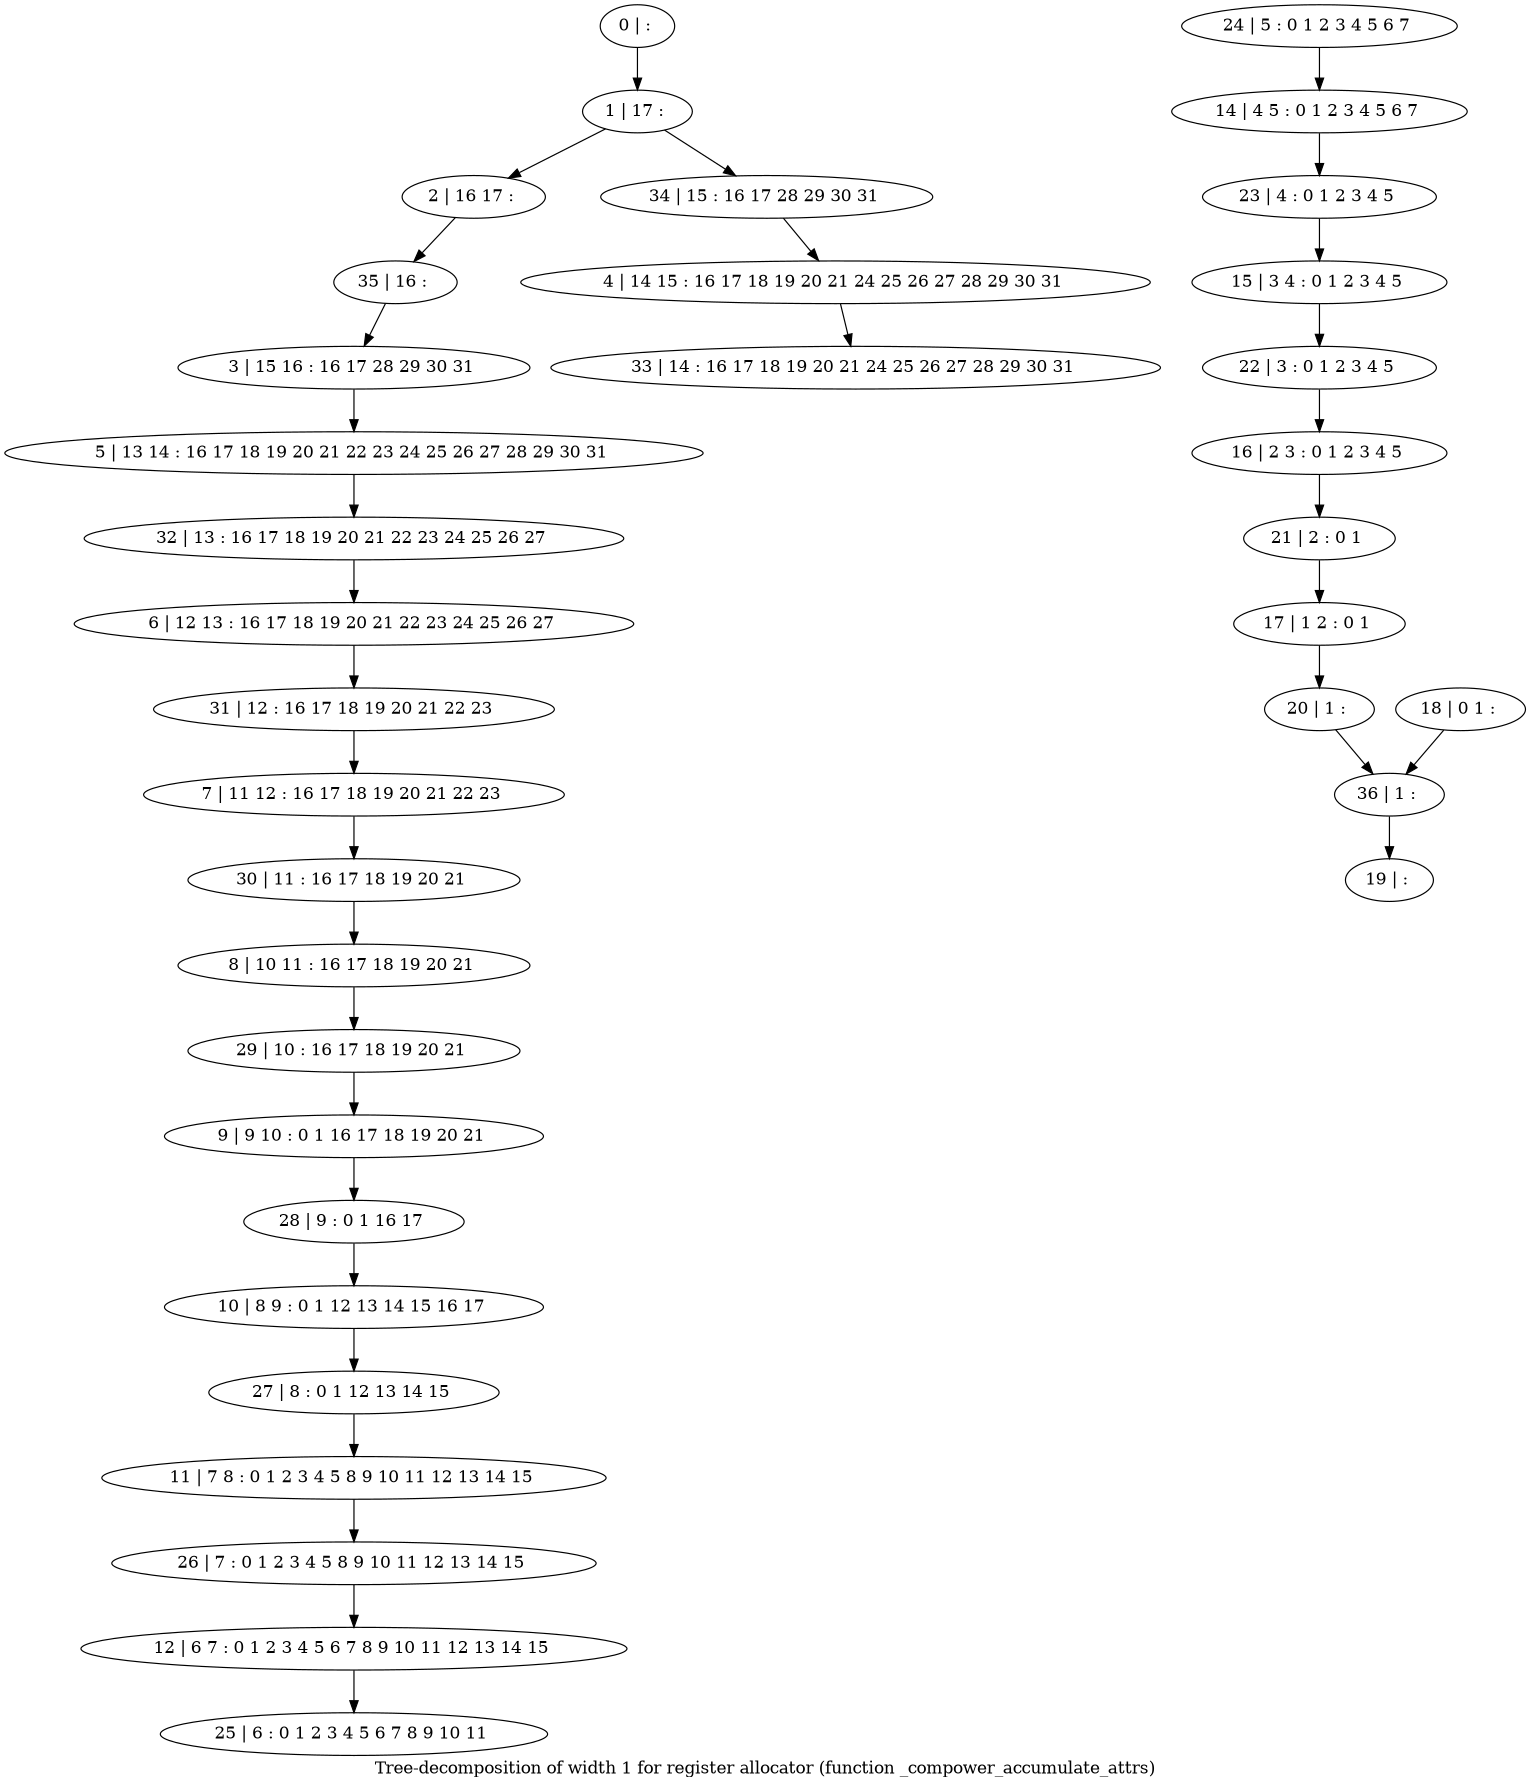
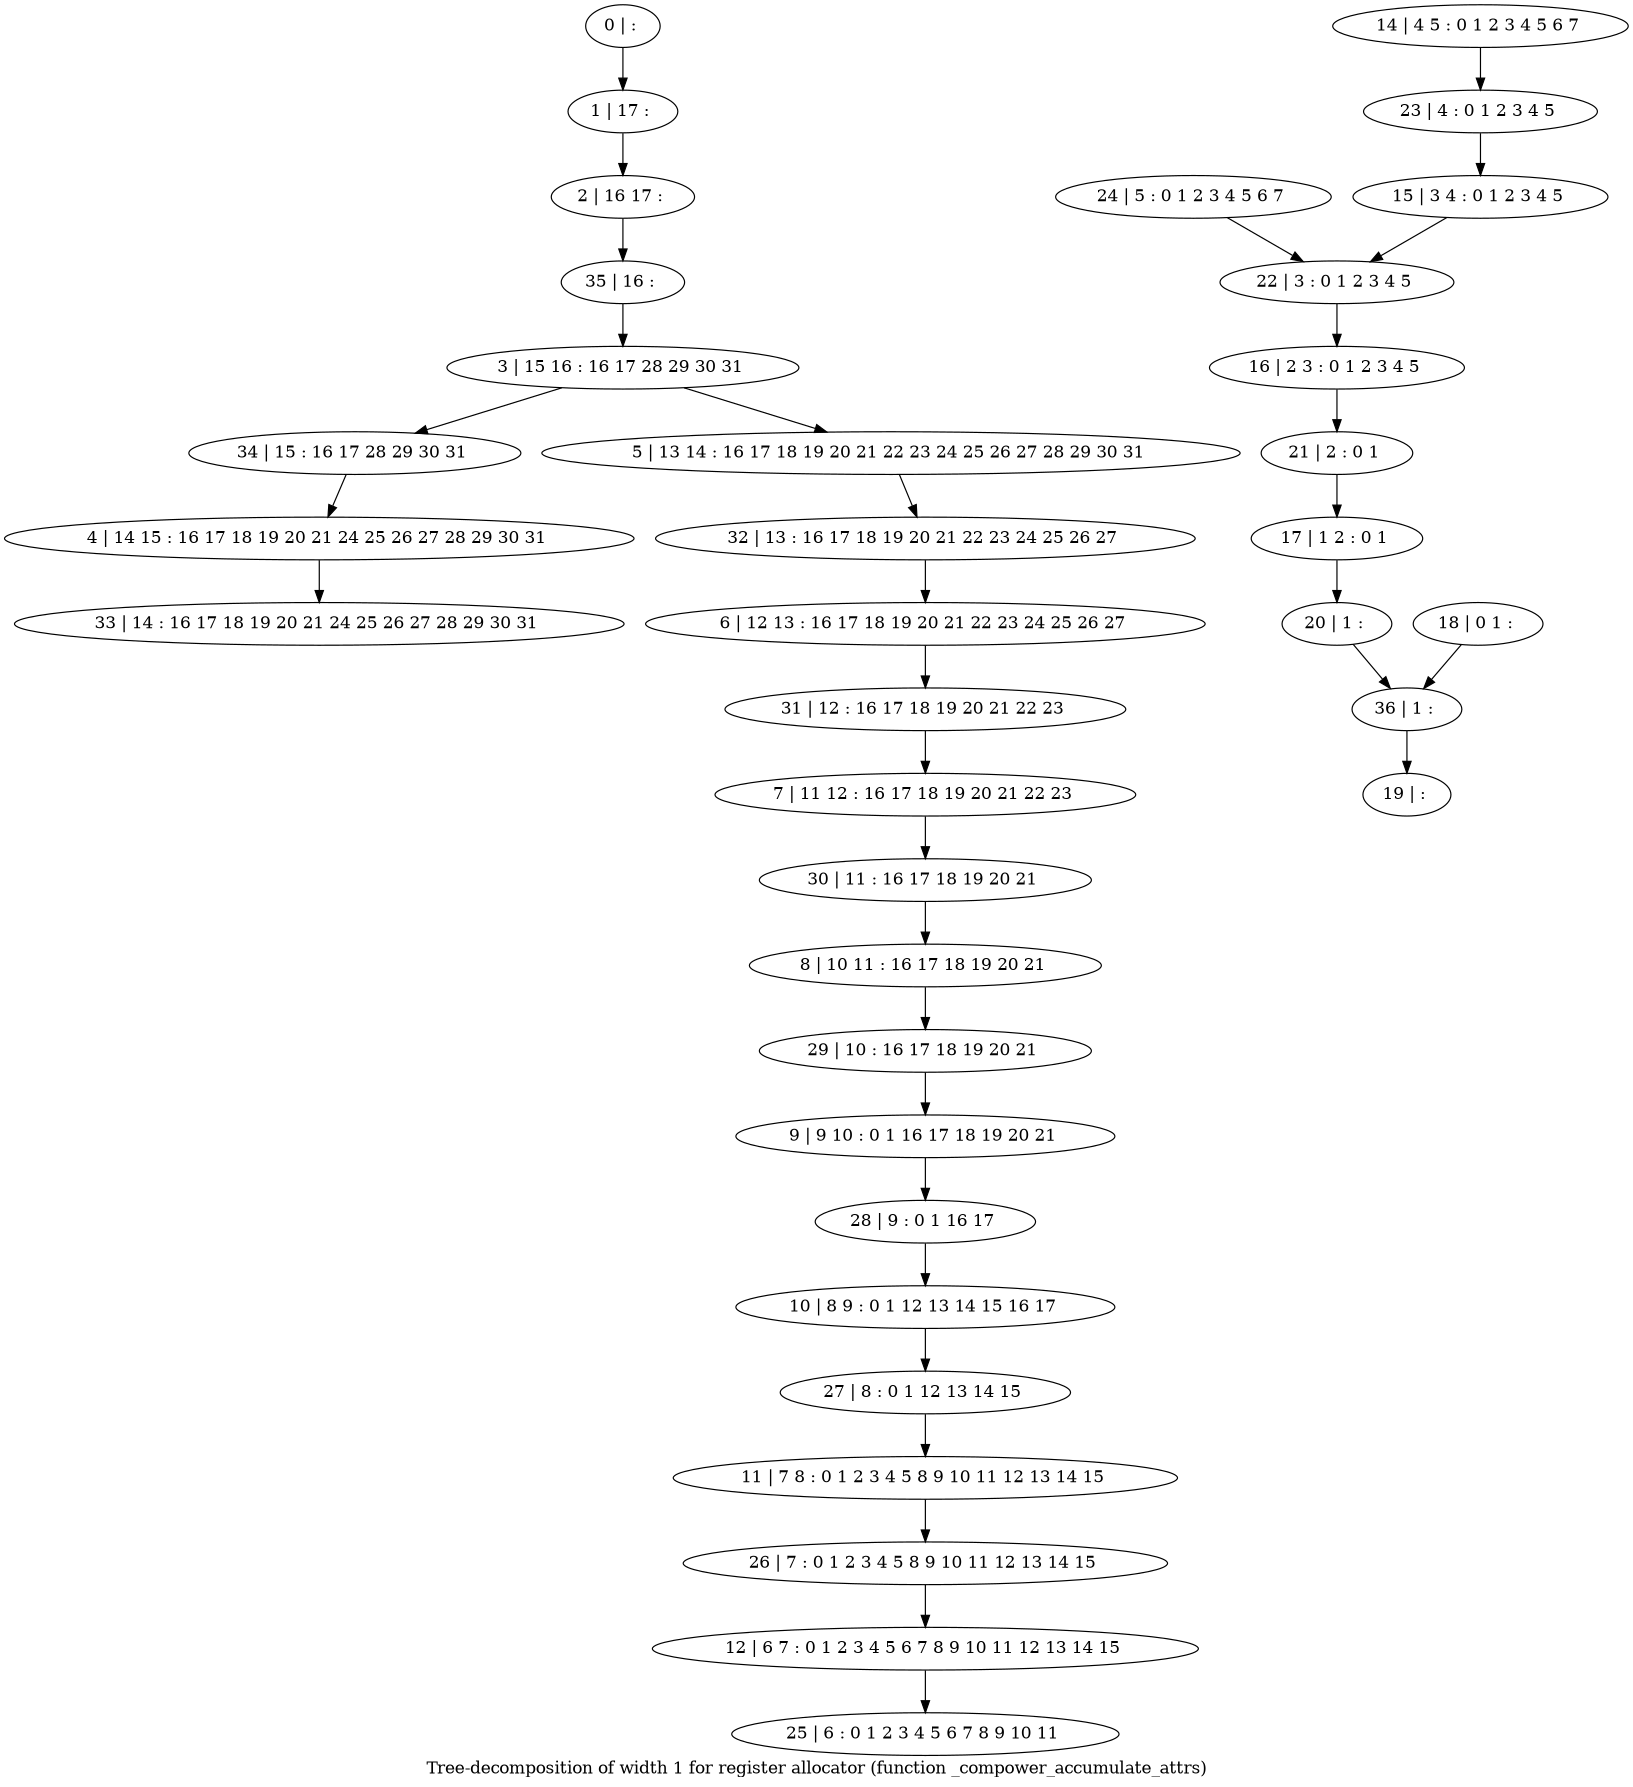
edge "24 | 5 : 0 1 2 3 4 5 6 7" -> "14 | 4 5 : 0 1 2 3 4 5 6 7": now "24 | 5 : 0 1 2 3 4 5 6 7" -> "22 | 3 : 0 1 2 3 4 5"
edge "1 | 17 :" -> "34 | 15 : 16 17 28 29 30 31": now "3 | 15 16 : 16 17 28 29 30 31" -> "34 | 15 : 16 17 28 29 30 31"
